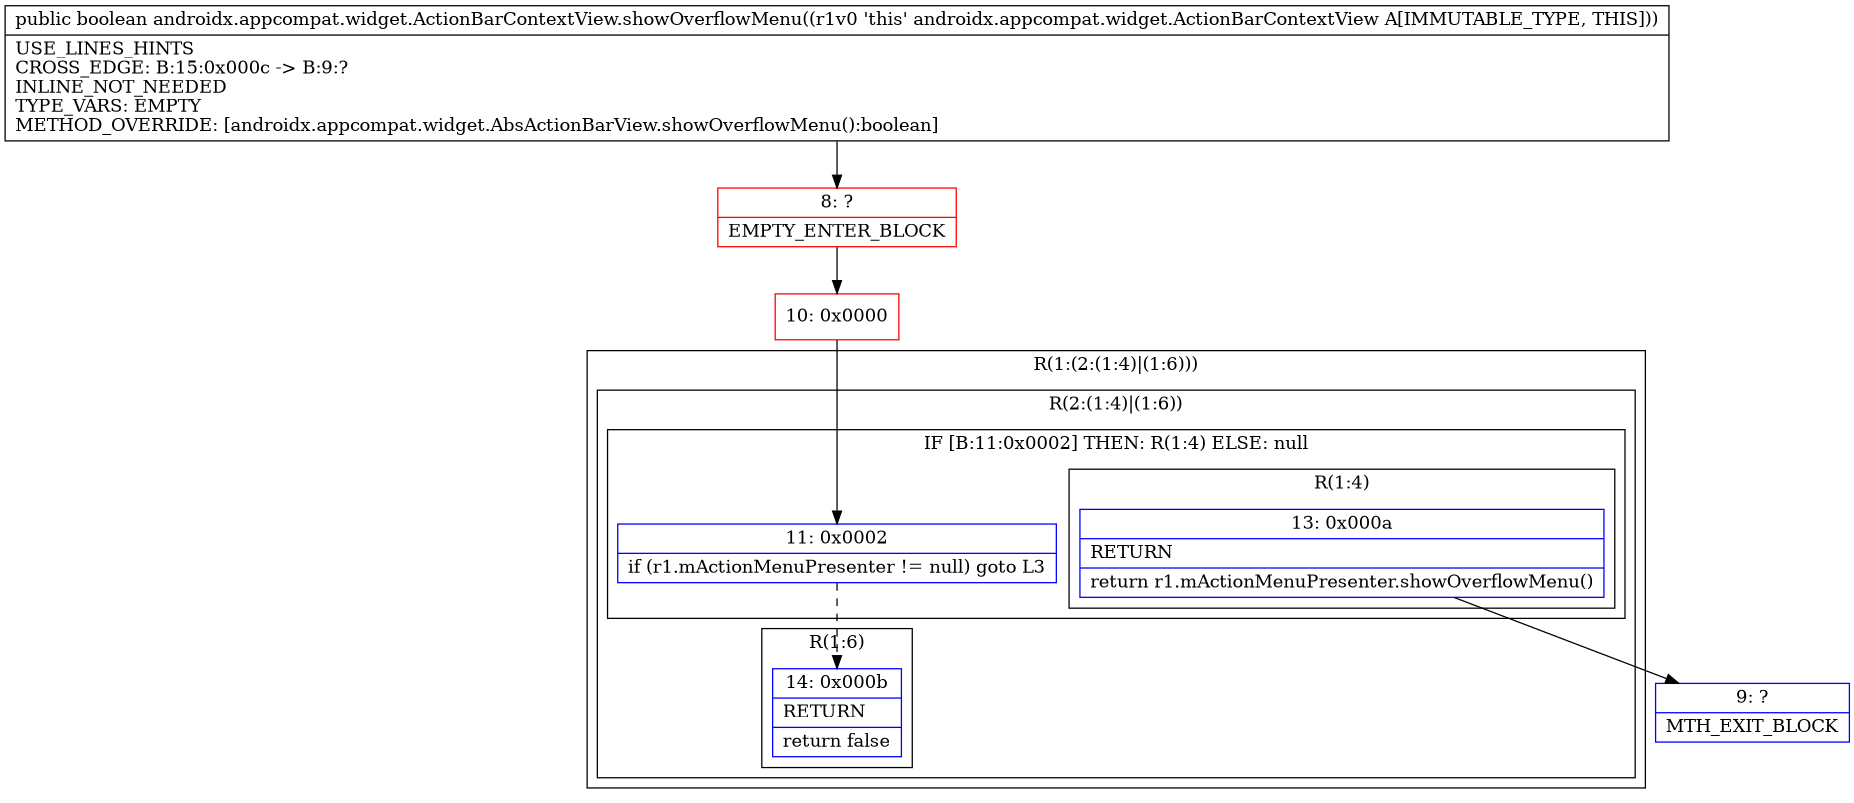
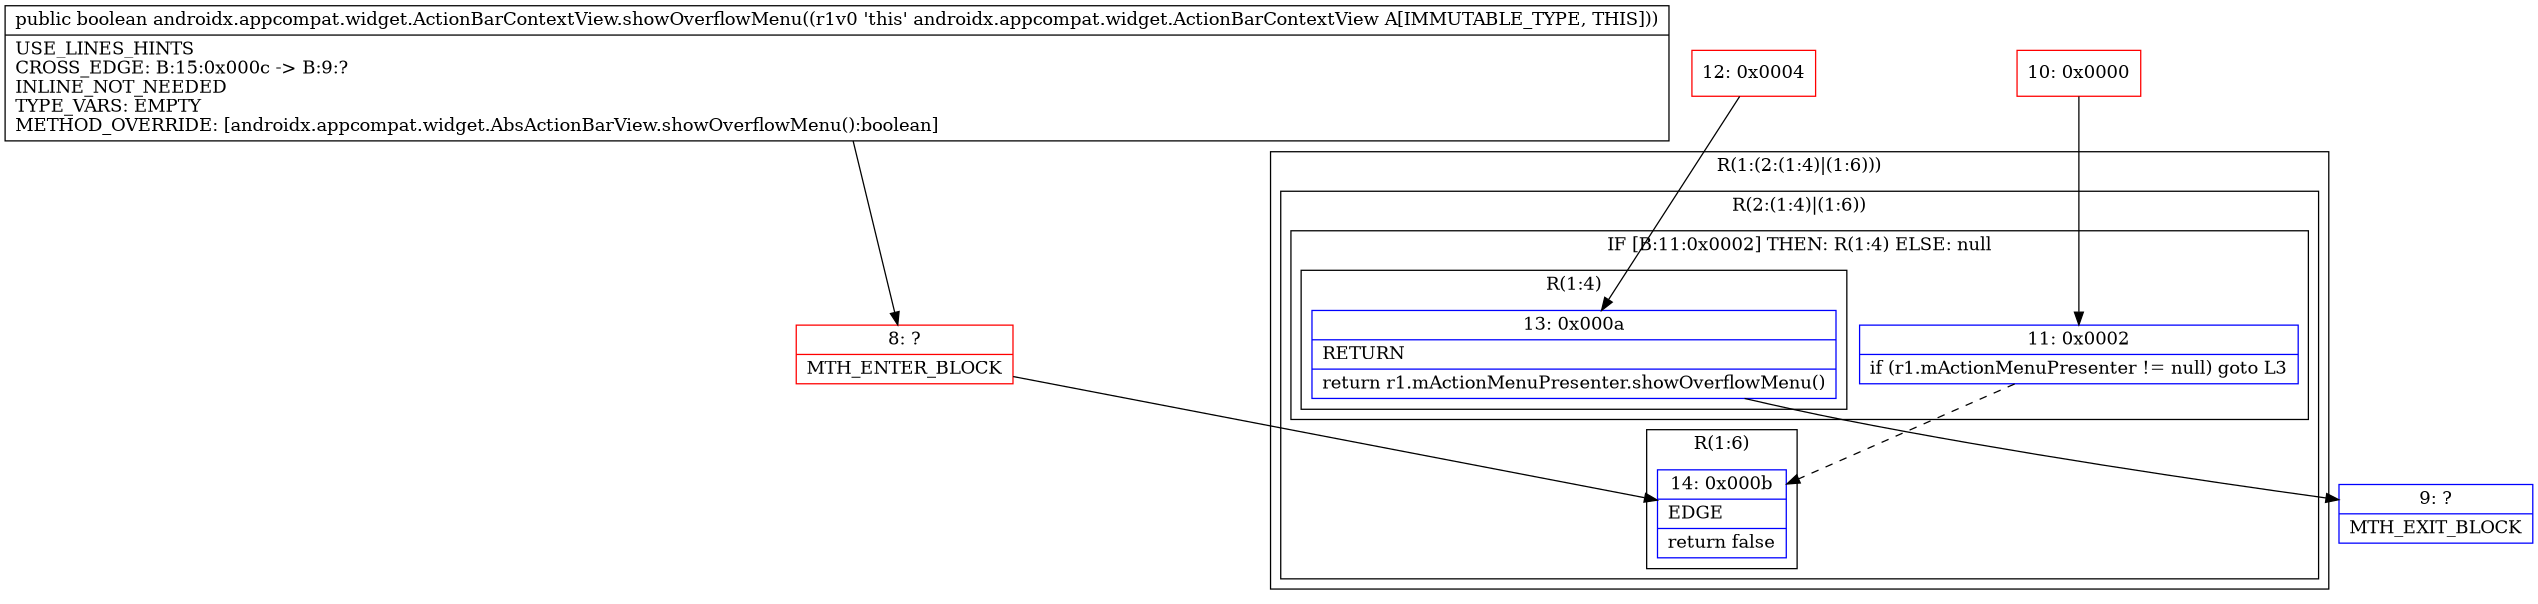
node "12: 0x0004": added
node "8: ?": text "EMPTY_ENTER_BLOCK" -> "MTH_ENTER_BLOCK"
edge "8: ?" -> "10: 0x0000": now "8: ?" -> "14: 0x000b"
node "14: 0x000b": text "RETURN" -> "EDGE"
